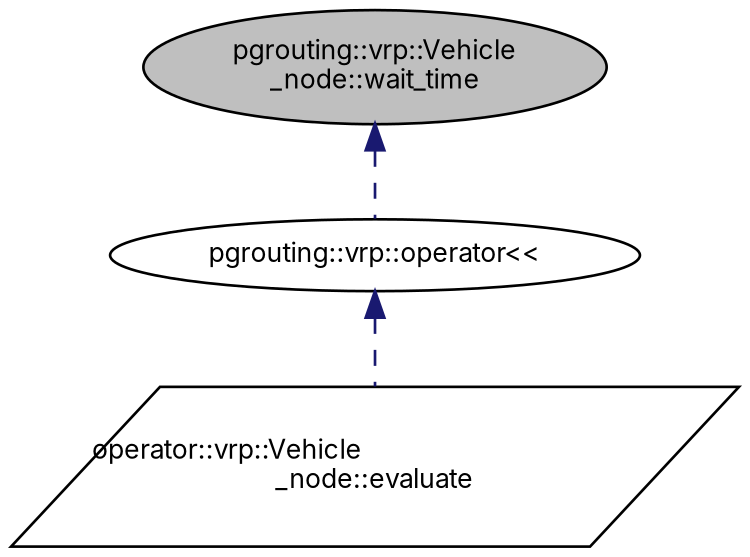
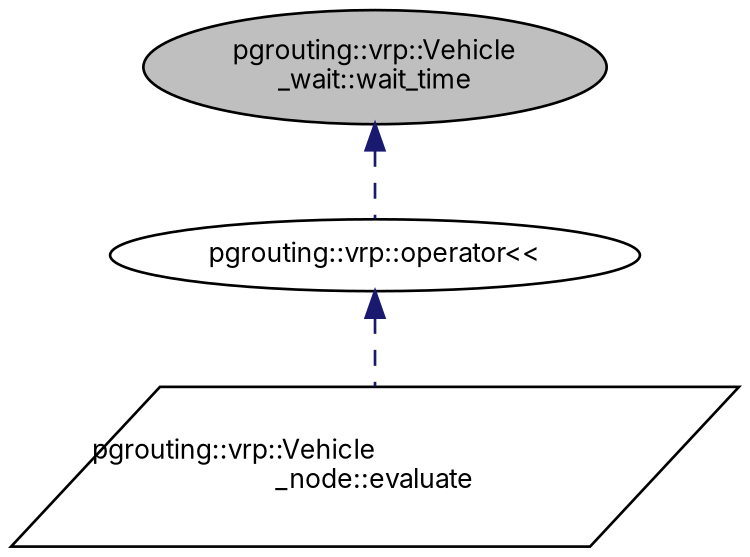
node "pgrouting::vrp::Vehicle _node::wait_time": label "pgrouting::vrp::Vehicle _node::wait_time" -> "pgrouting::vrp::Vehicle _wait::wait_time"
node "operator::vrp::Vehicle _node::evaluate": label "operator::vrp::Vehicle _node::evaluate" -> "pgrouting::vrp::Vehicle _node::evaluate"
